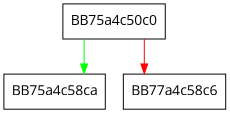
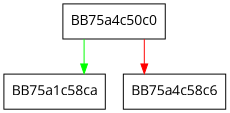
node "BB75a4c58ca": label "BB75a4c58ca" -> "BB75a1c58ca"
node "BB77a4c58c6": label "BB77a4c58c6" -> "BB75a4c58c6"
